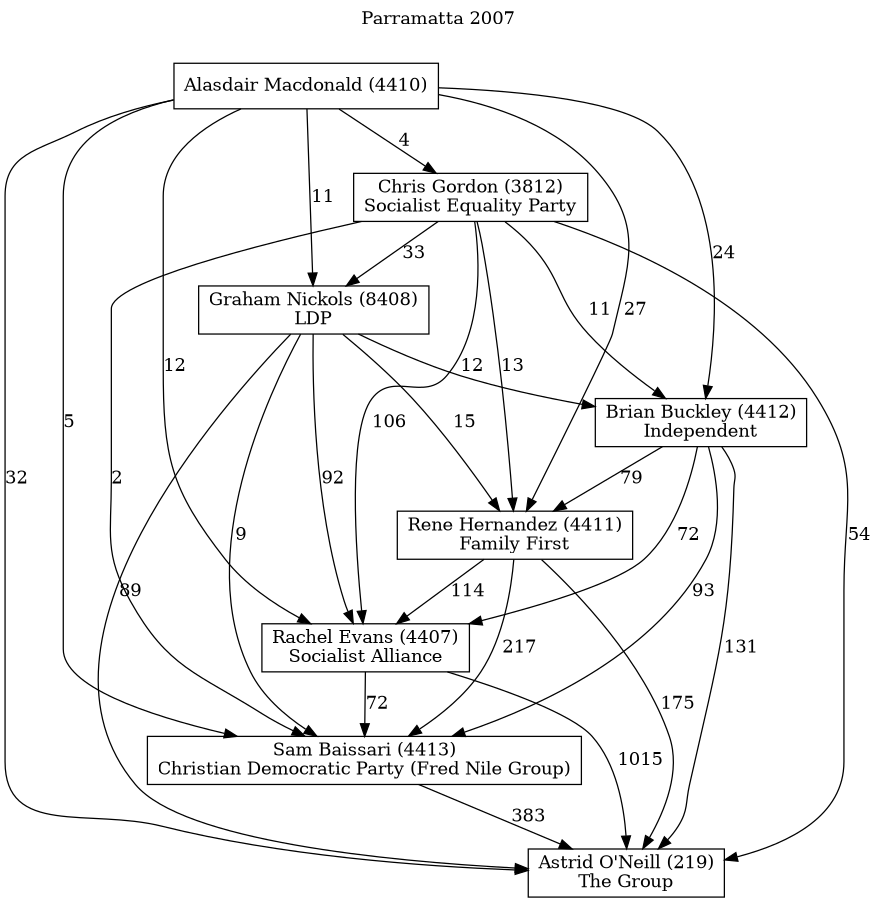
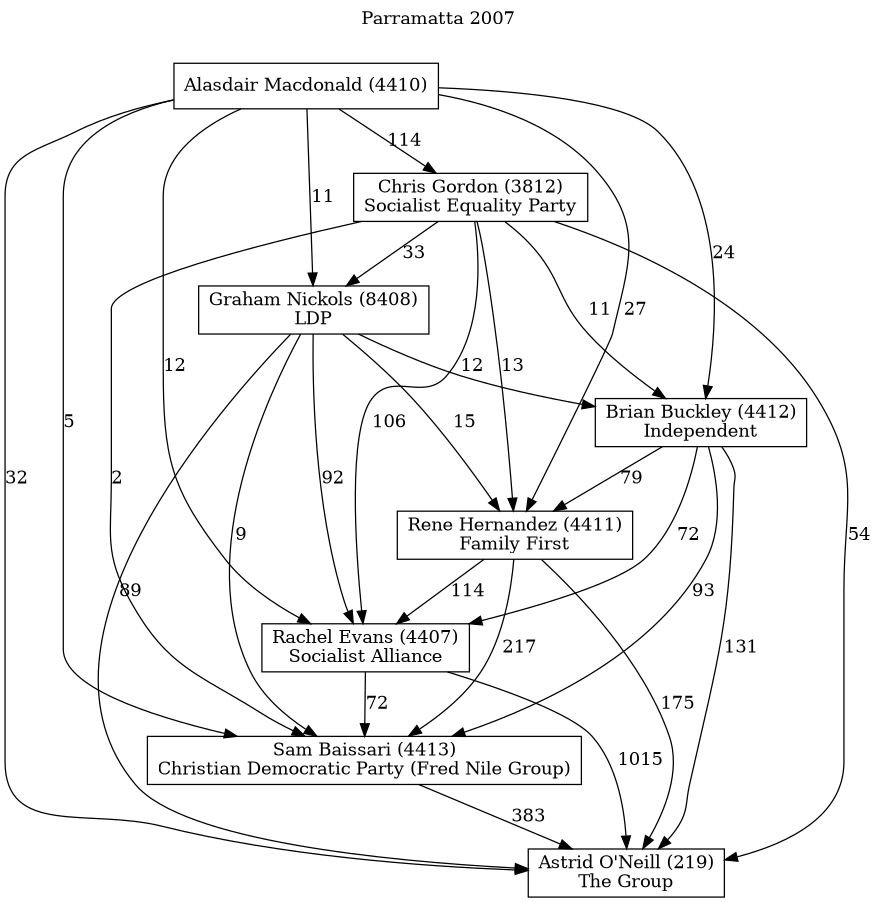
edge "Alasdair Macdonald (4410)" -> "Chris Gordon (3812) Socialist Equality Party": label "4" -> "114"
